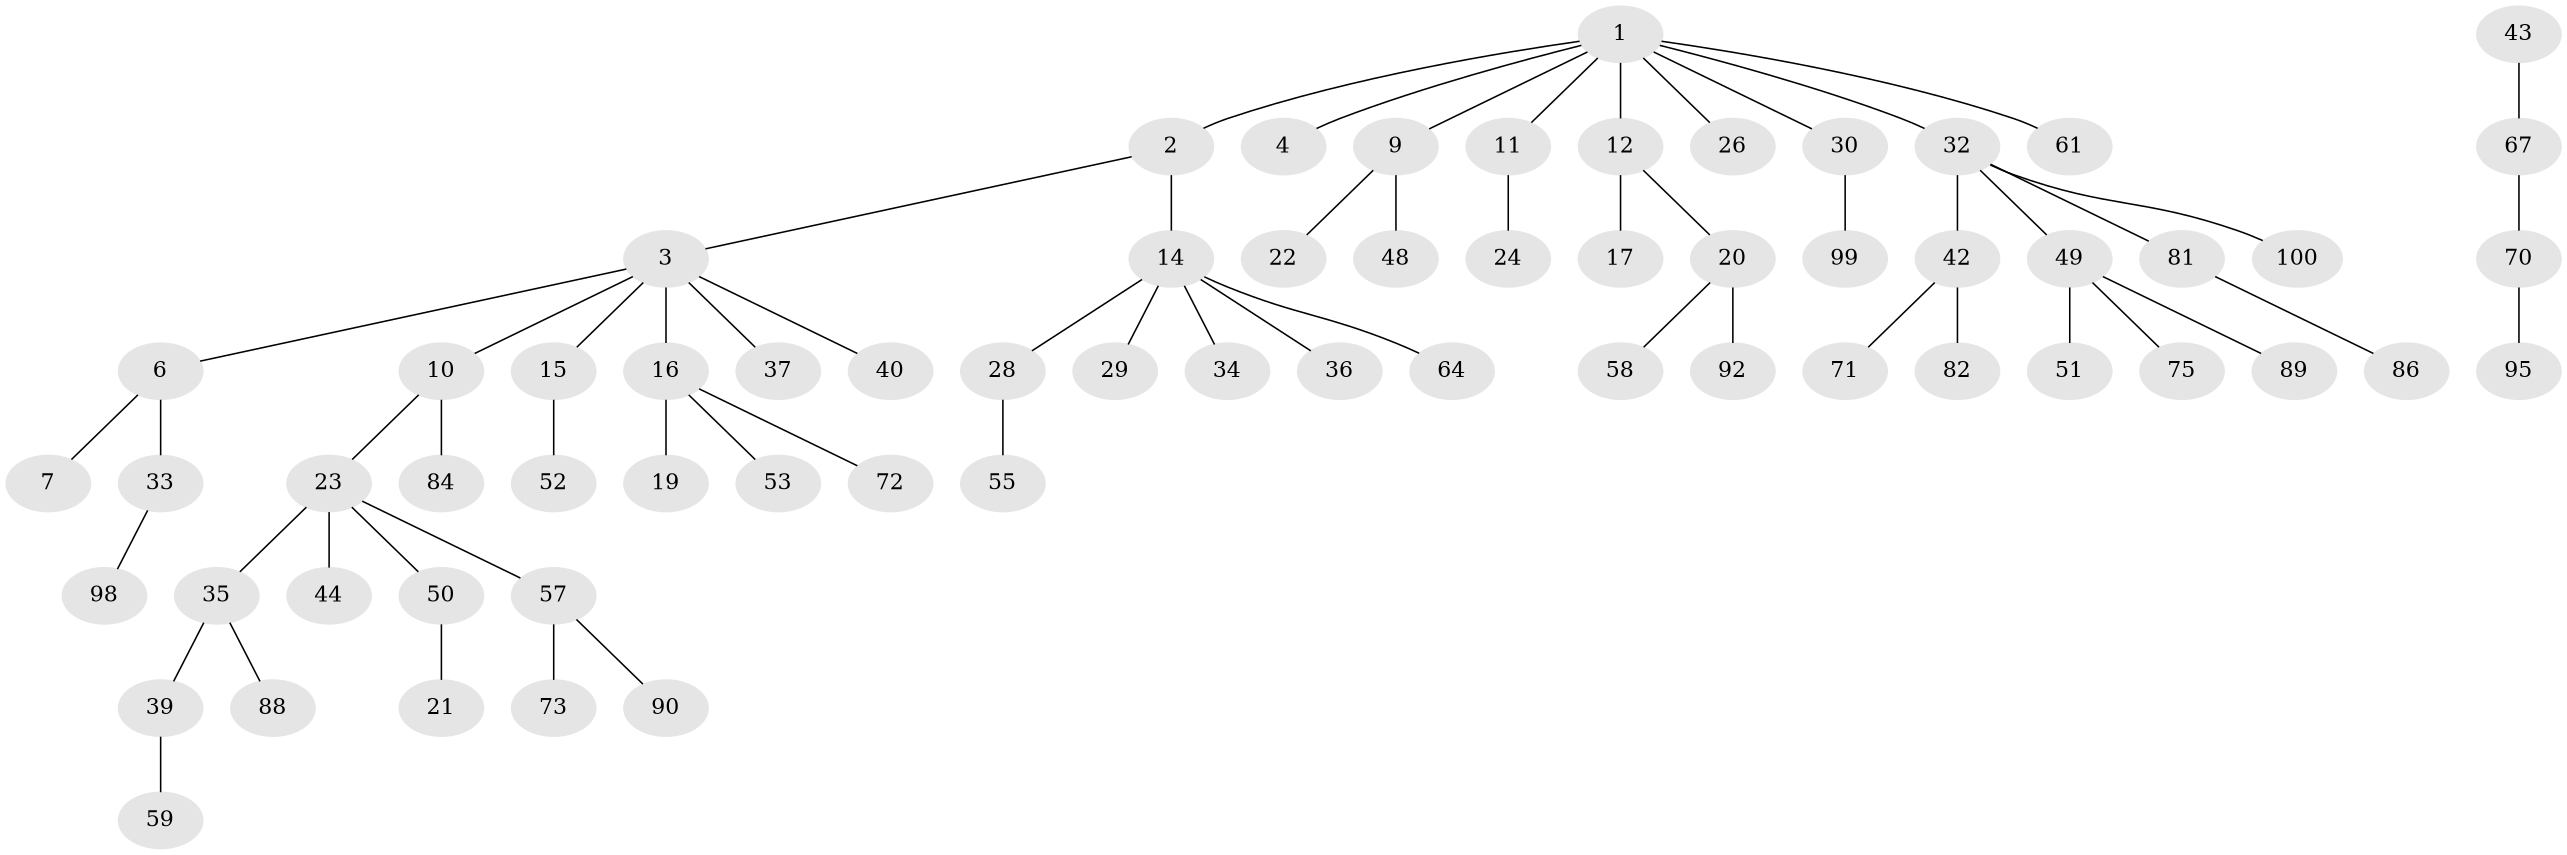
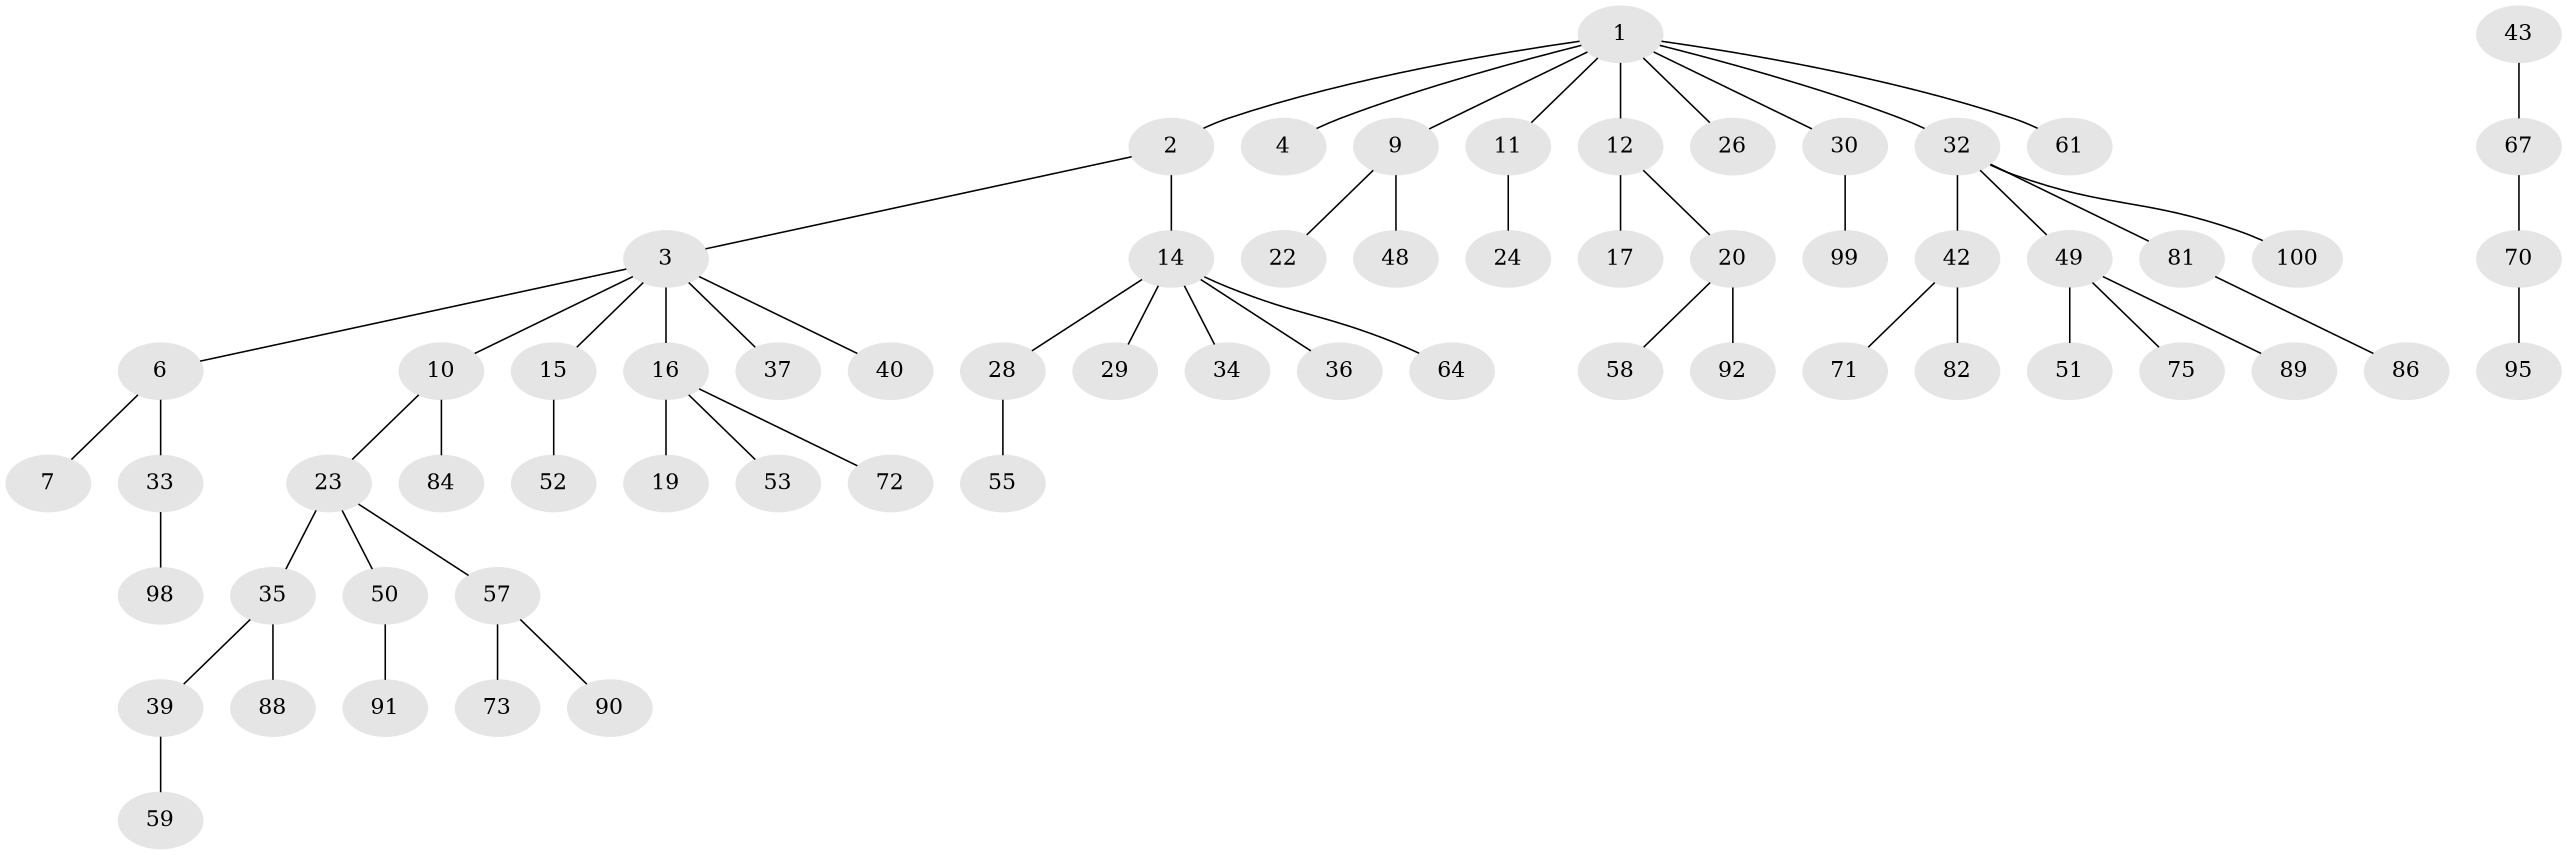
node "44": removed
node "21": label "21" -> "91"
